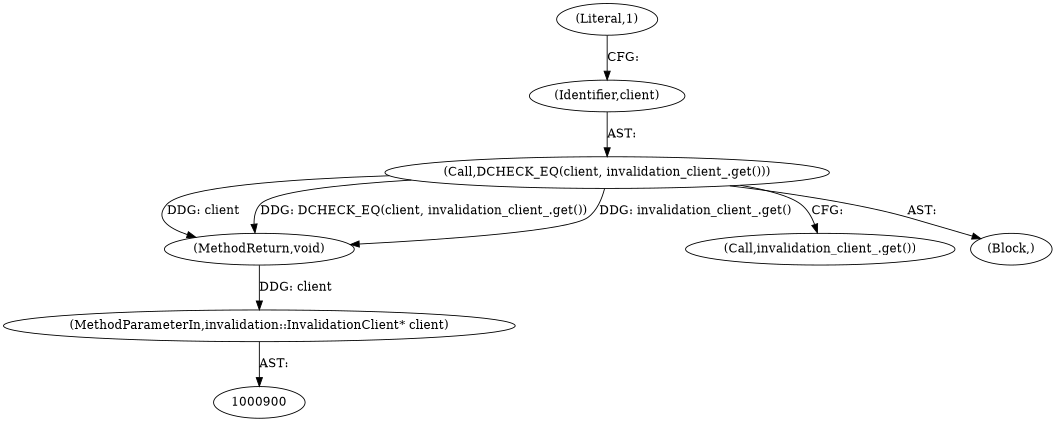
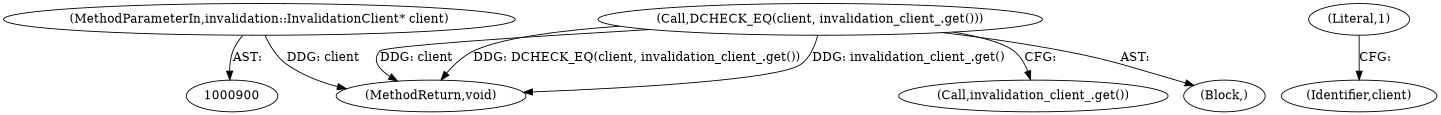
edge "(Identifier,client)" -> "(Call,DCHECK_EQ(client, invalidation_client_.get()))": removed, label "AST:"
edge "(MethodReturn,void)" -> "(MethodParameterIn,invalidation::InvalidationClient* client)": reversed
